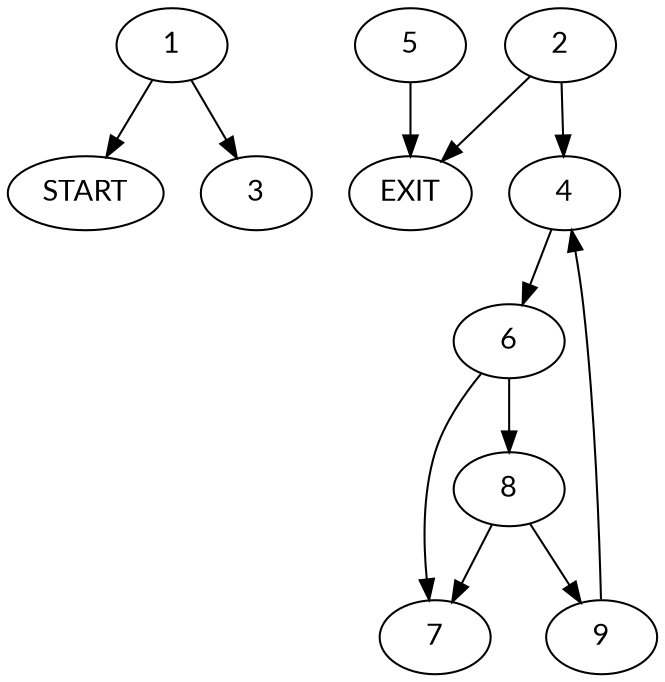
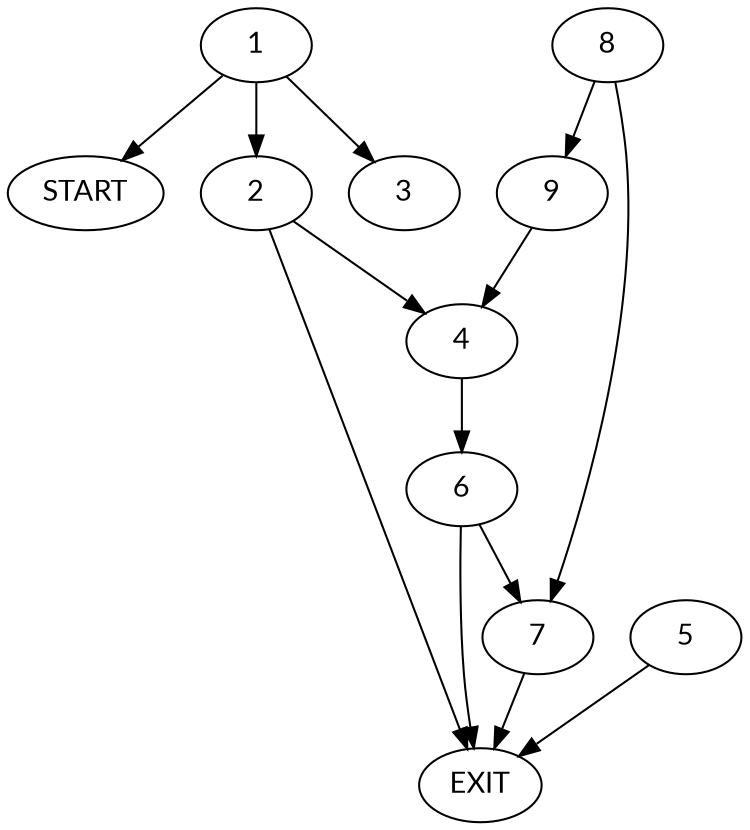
edge "1" -> "2": added
edge "6" -> "8": now "6" -> "EXIT"
edge "7" -> "EXIT": added
